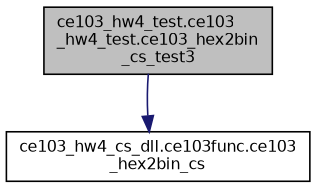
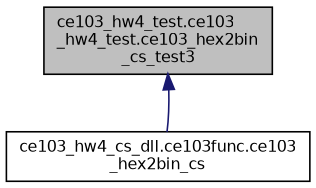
edge "ce103_hw4_test.ce103 _hw4_test.ce103_hex2bin _cs_test3" -> "ce103_hw4_cs_dll.ce103func.ce103 _hex2bin_cs": reversed
